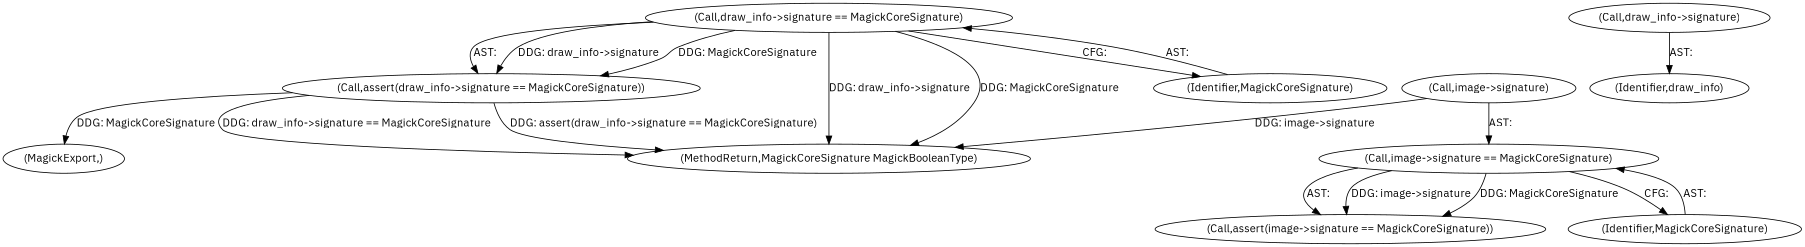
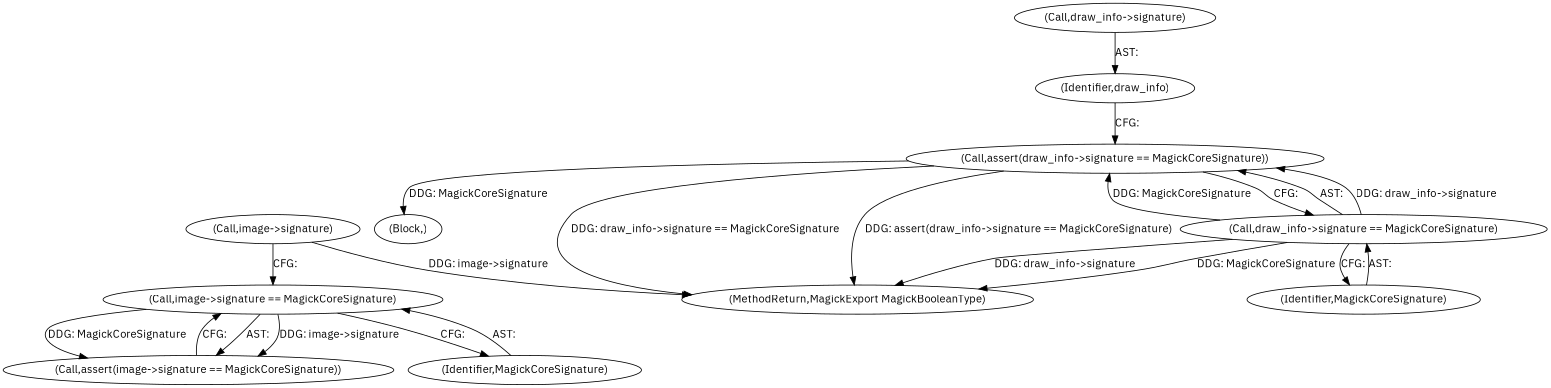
edge "(Identifier,draw_info)" -> "(Call,assert(draw_info->signature == MagickCoreSignature))": added, label "CFG:"
edge "(Call,image->signature)" -> "(Call,image->signature == MagickCoreSignature)": label "AST: " -> "CFG: "
node "(MagickExport,)": label "(MagickExport,)" -> "(Block,)"
node "(MethodReturn,MagickCoreSignature MagickBooleanType)": label "(MethodReturn,MagickCoreSignature MagickBooleanType)" -> "(MethodReturn,MagickExport MagickBooleanType)"
edge "(Call,assert(draw_info->signature == MagickCoreSignature))" -> "(Call,draw_info->signature == MagickCoreSignature)": added, label "CFG:"
edge "(Call,assert(image->signature == MagickCoreSignature))" -> "(Call,image->signature == MagickCoreSignature)": added, label "CFG:"
